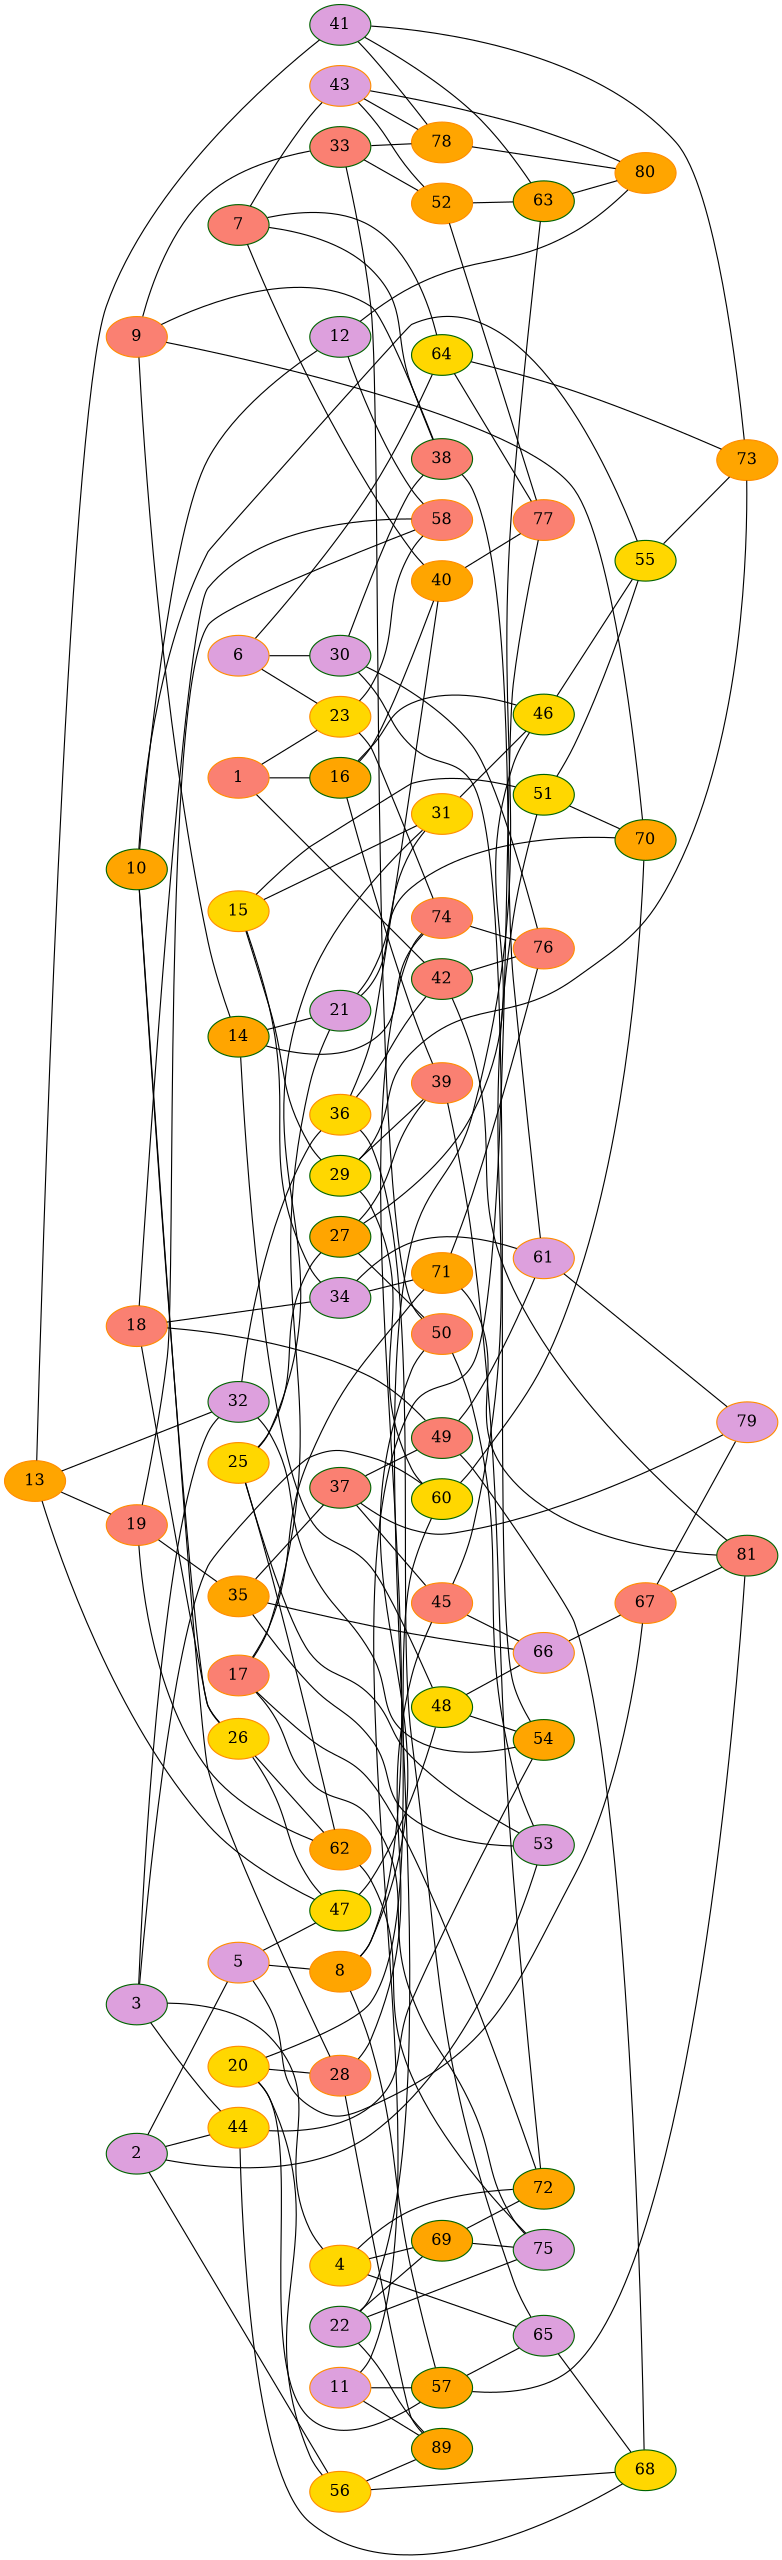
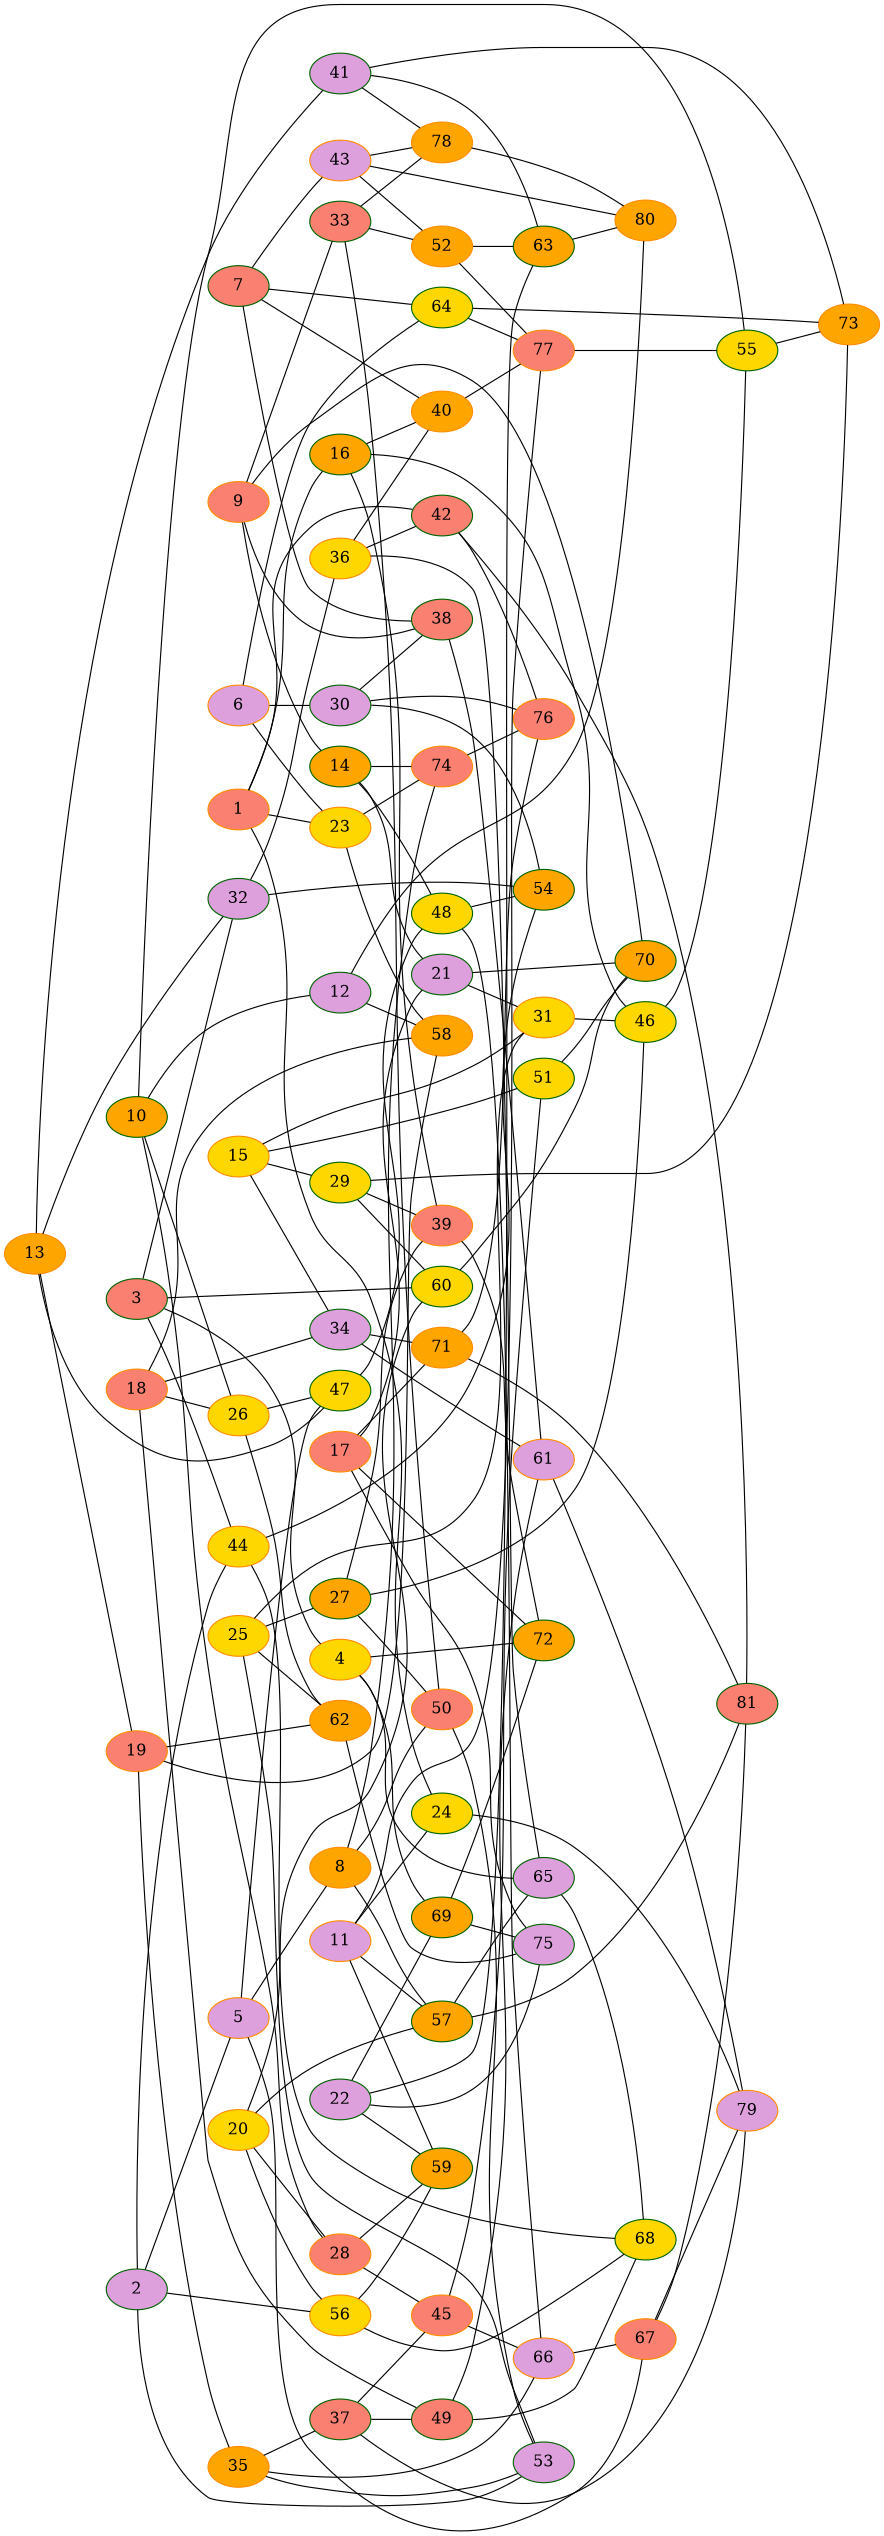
node "58": fillcolor salmon -> orange
edge "55" -- "51": now "55" -- "77"
node "24": added
node "3": fillcolor plum -> salmon
node "89": label "89" -> "59"
